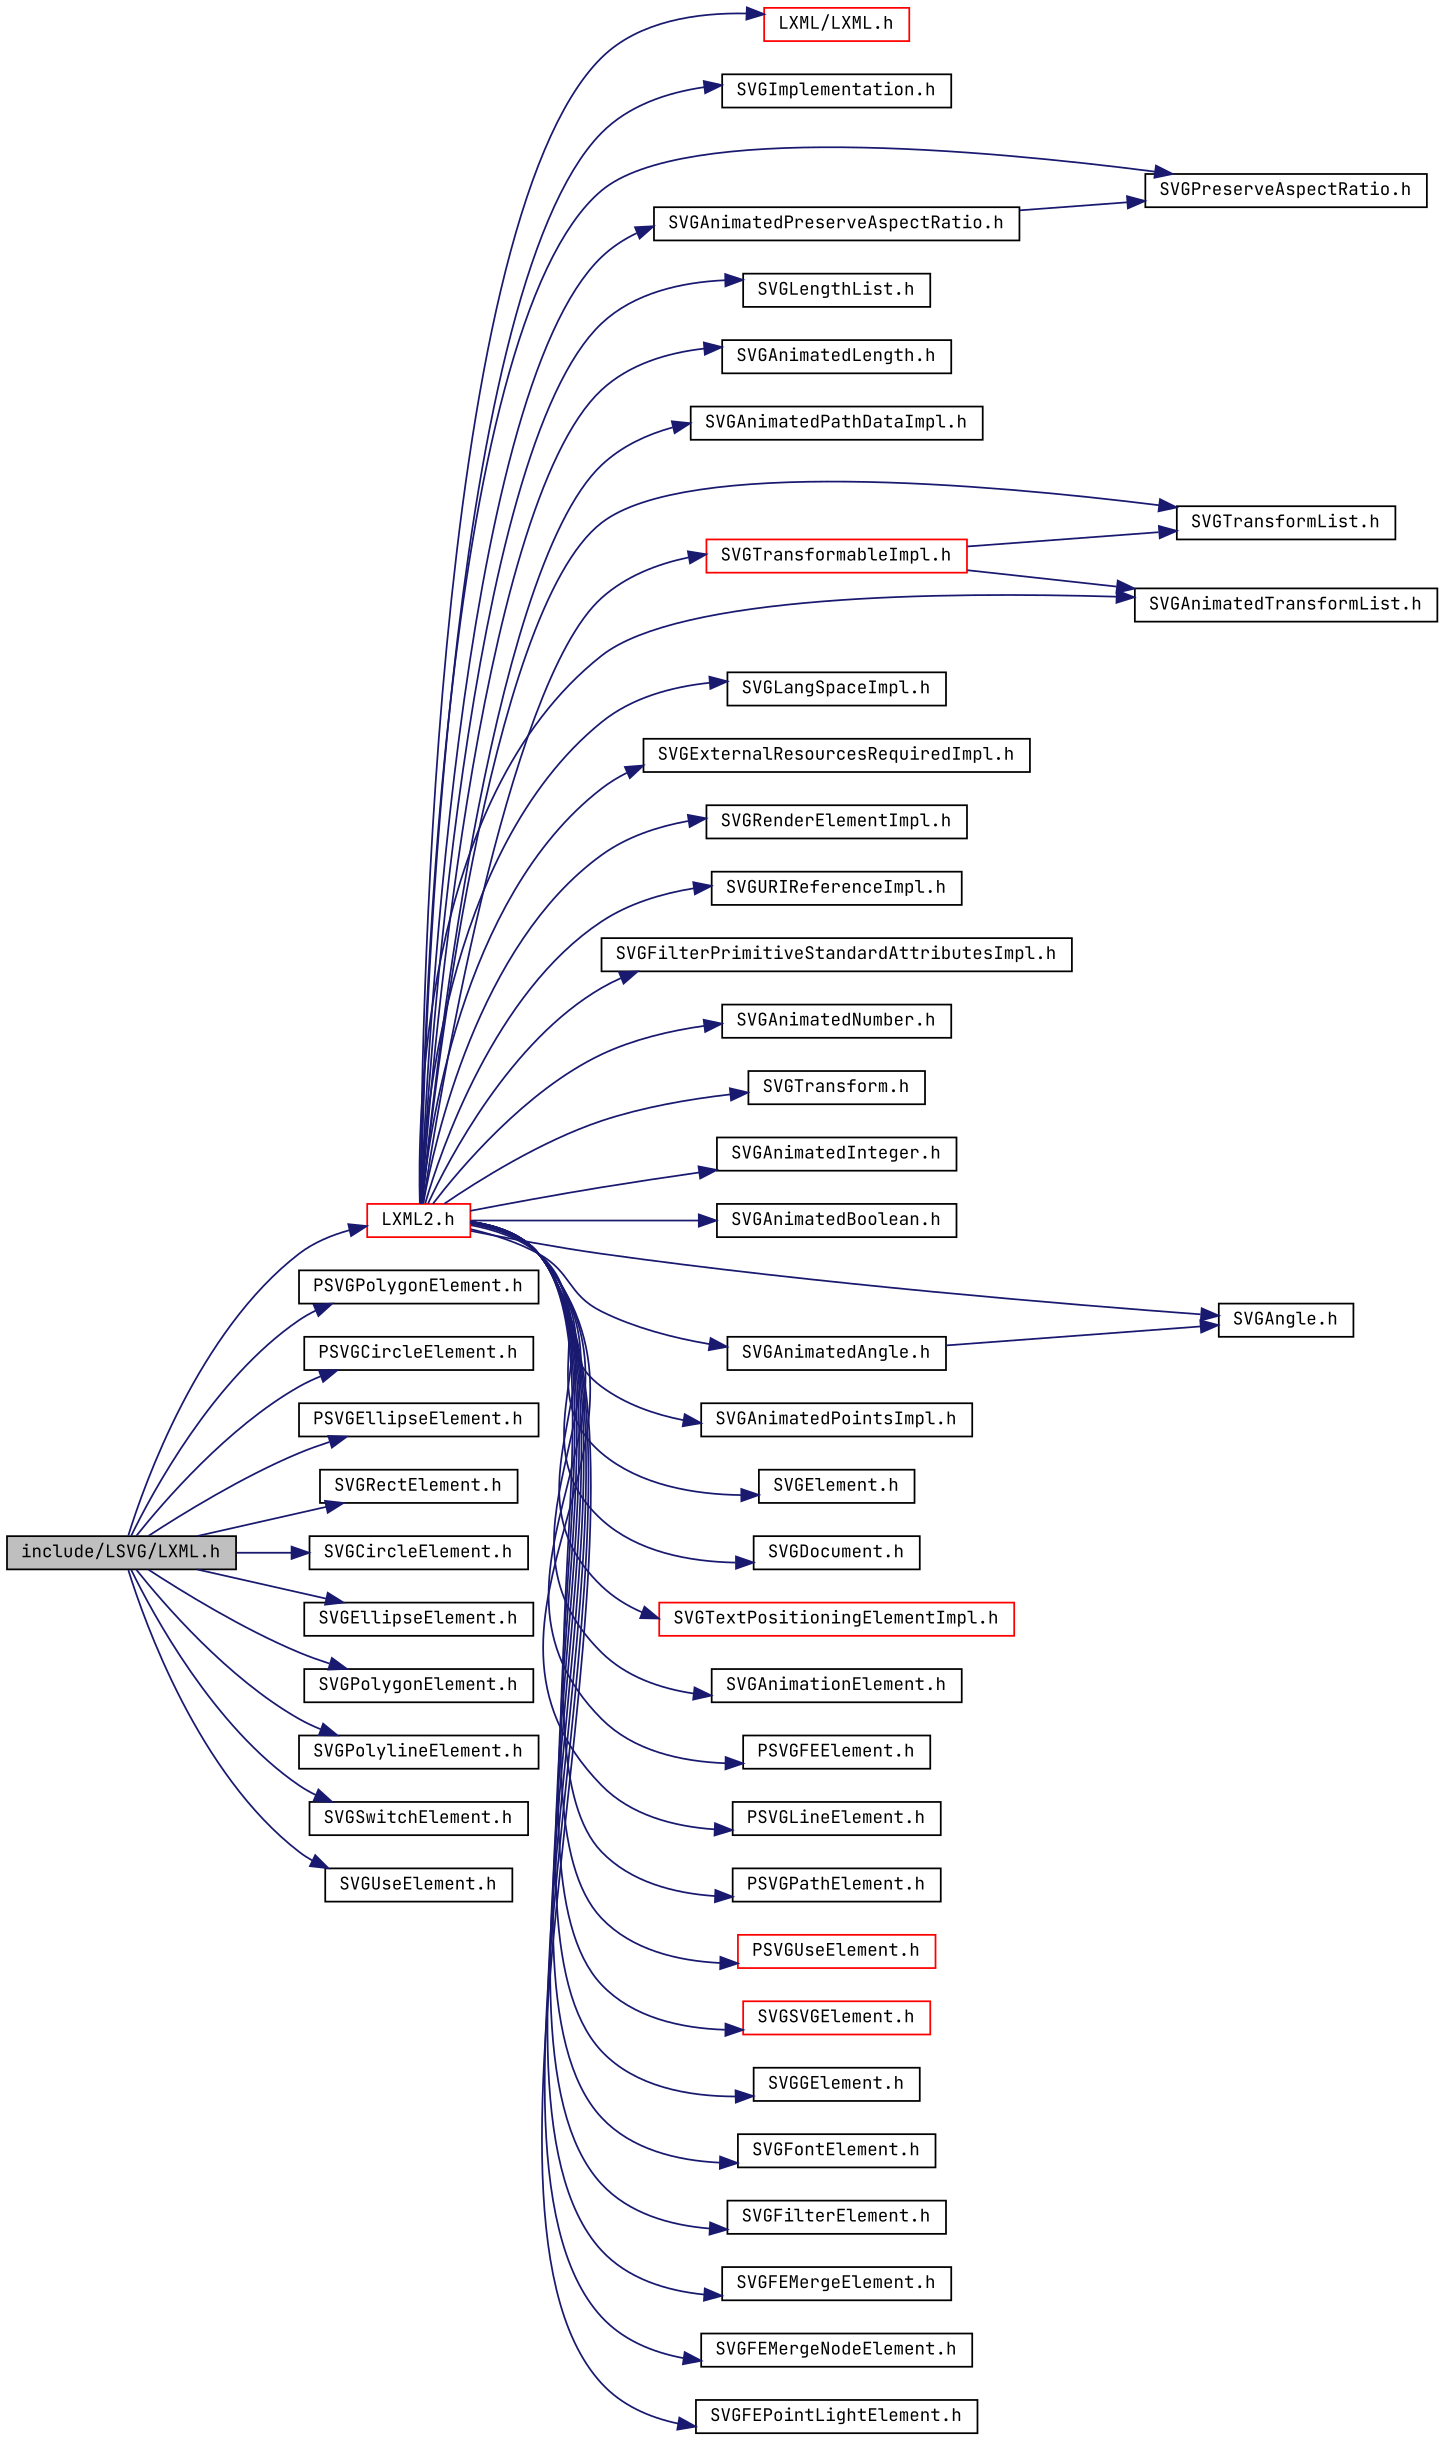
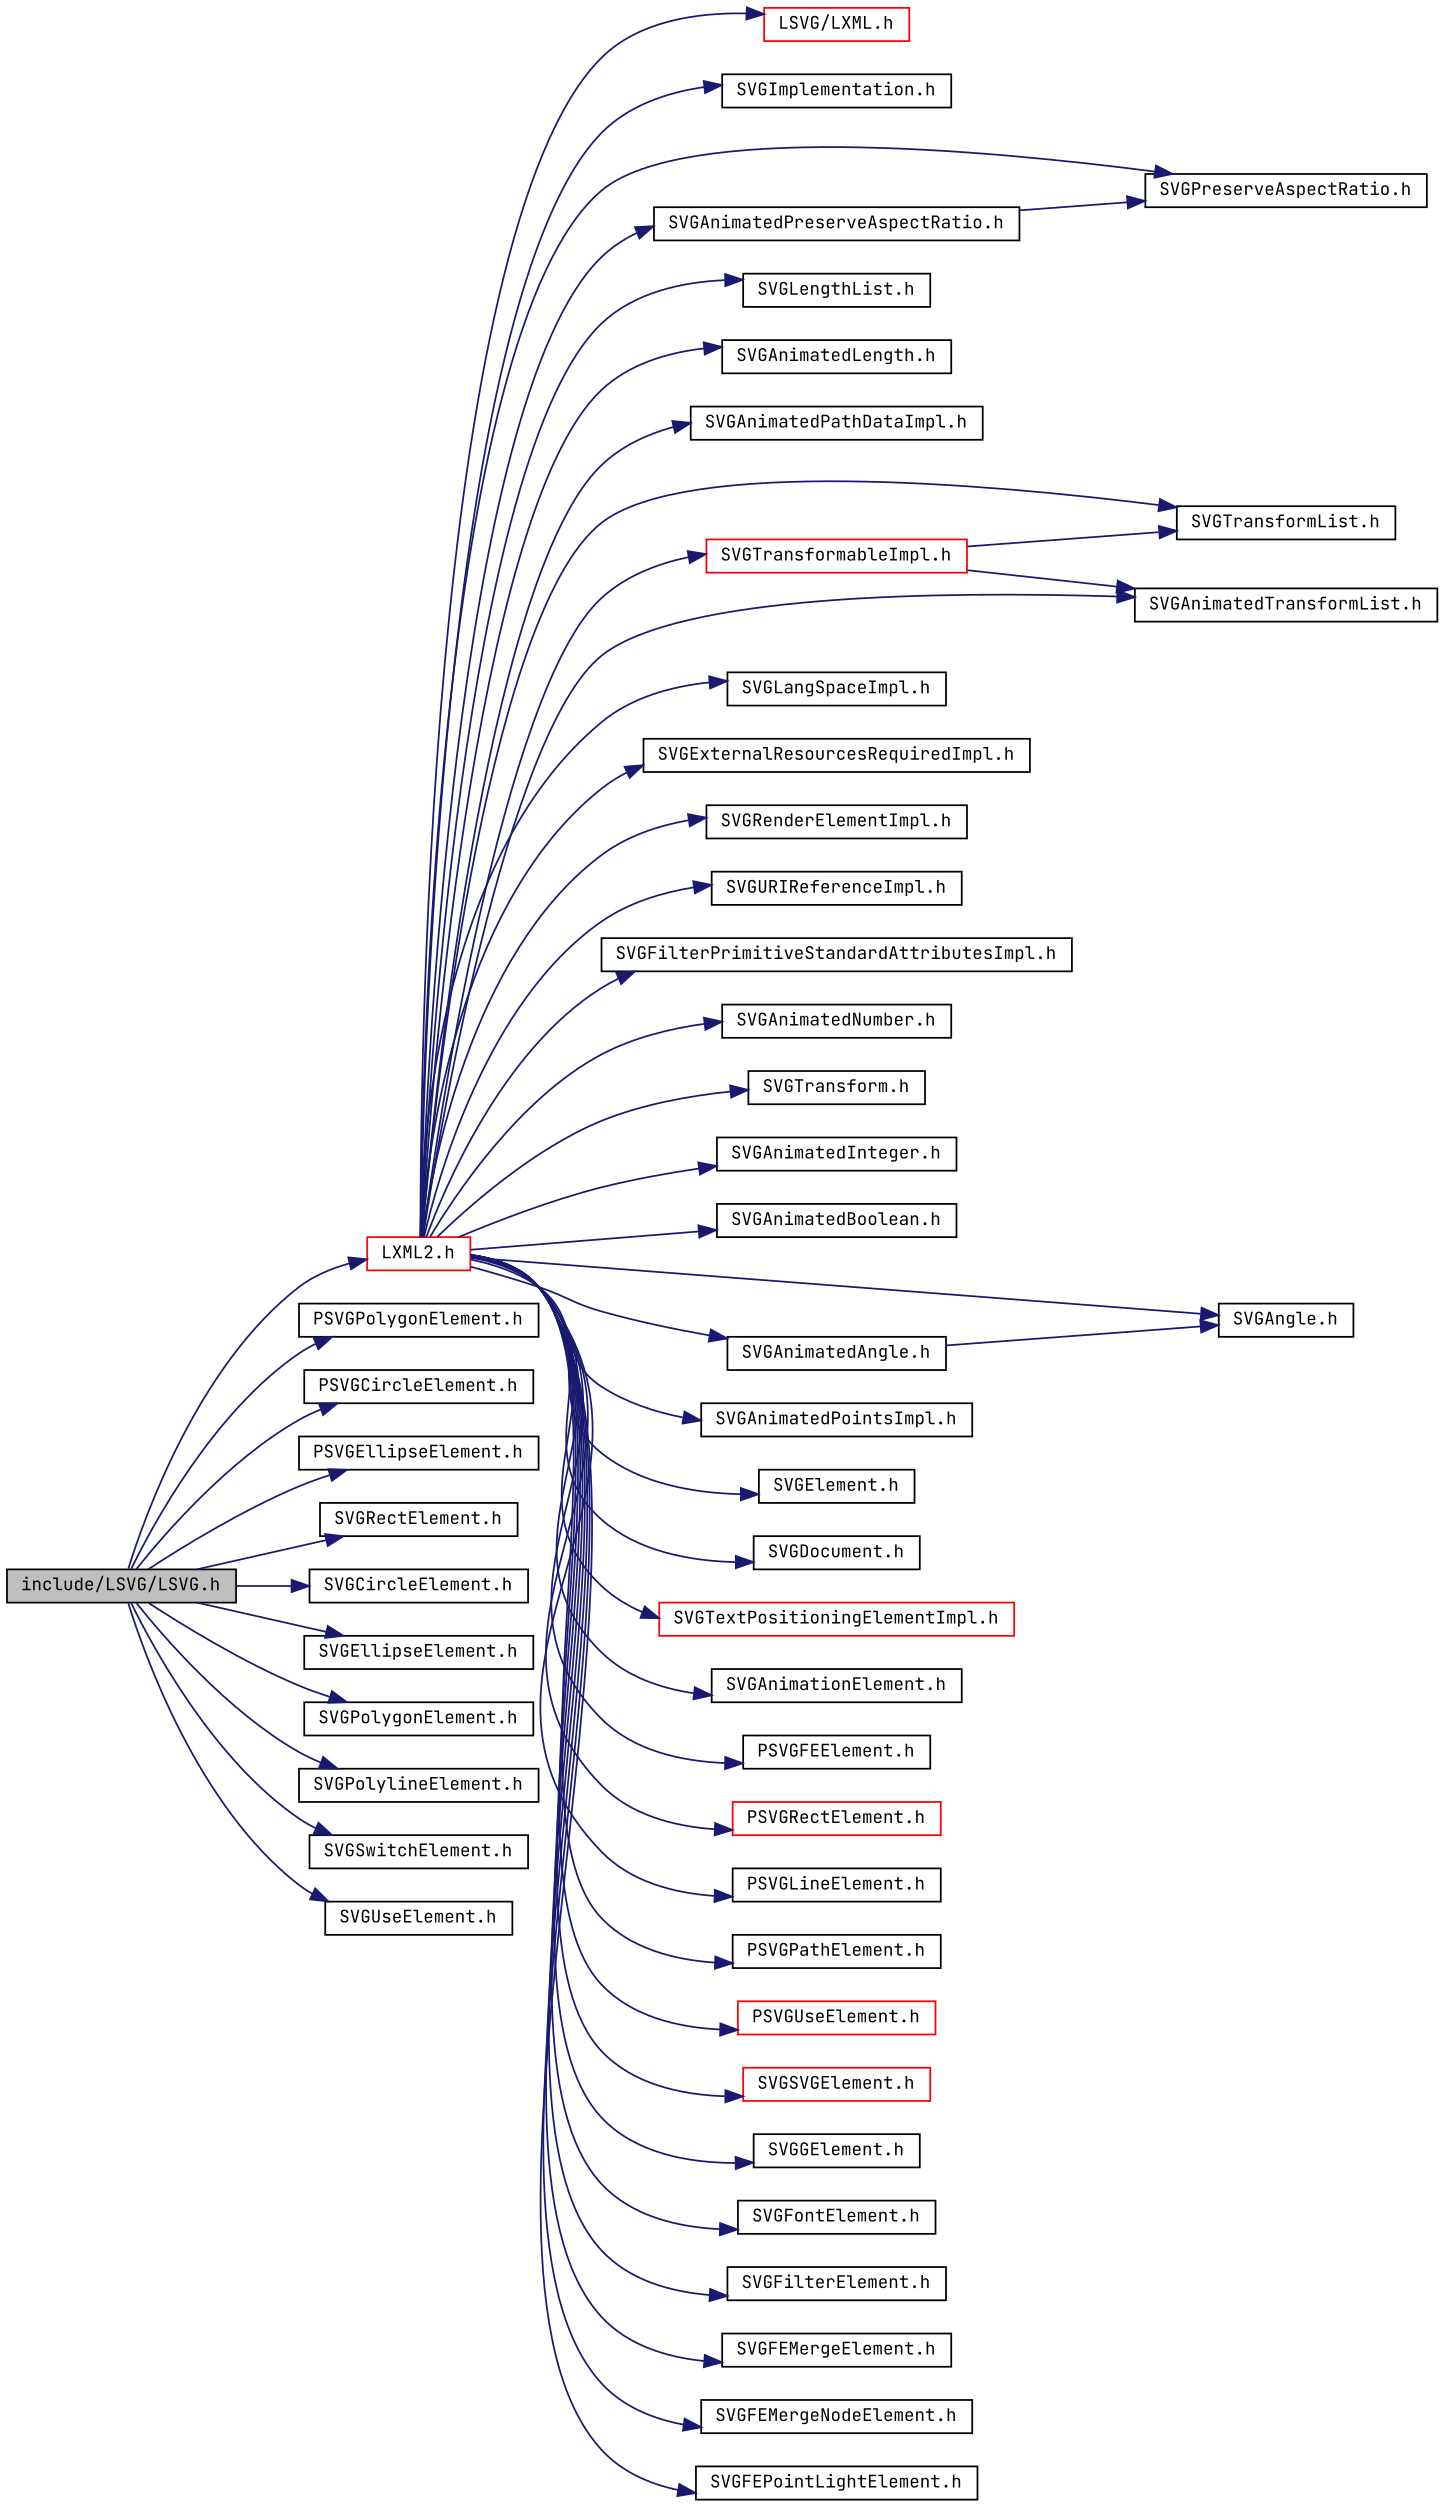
node "LXML/LXML.h": label "LXML/LXML.h" -> "LSVG/LXML.h"
node "include/LSVG/LXML.h": label "include/LSVG/LXML.h" -> "include/LSVG/LSVG.h"
node "PSVGRectElement.h": added
